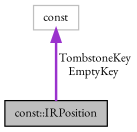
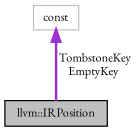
node "const::IRPosition": label "const::IRPosition" -> "llvm::IRPosition"
